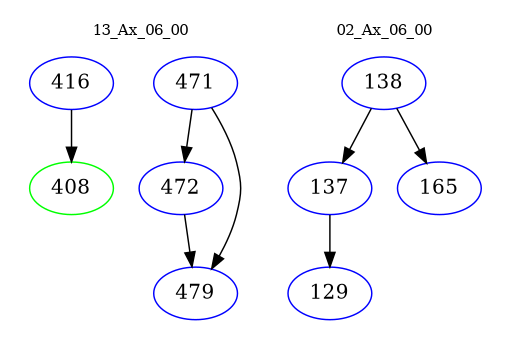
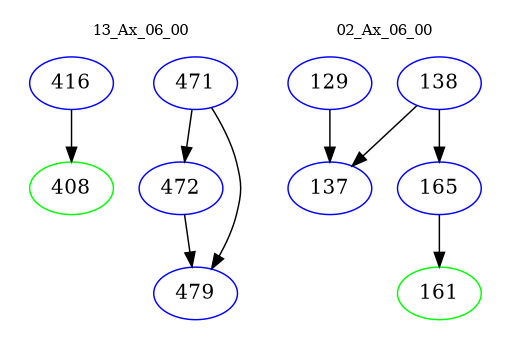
edge "137" -> "129": reversed
node "161": added
